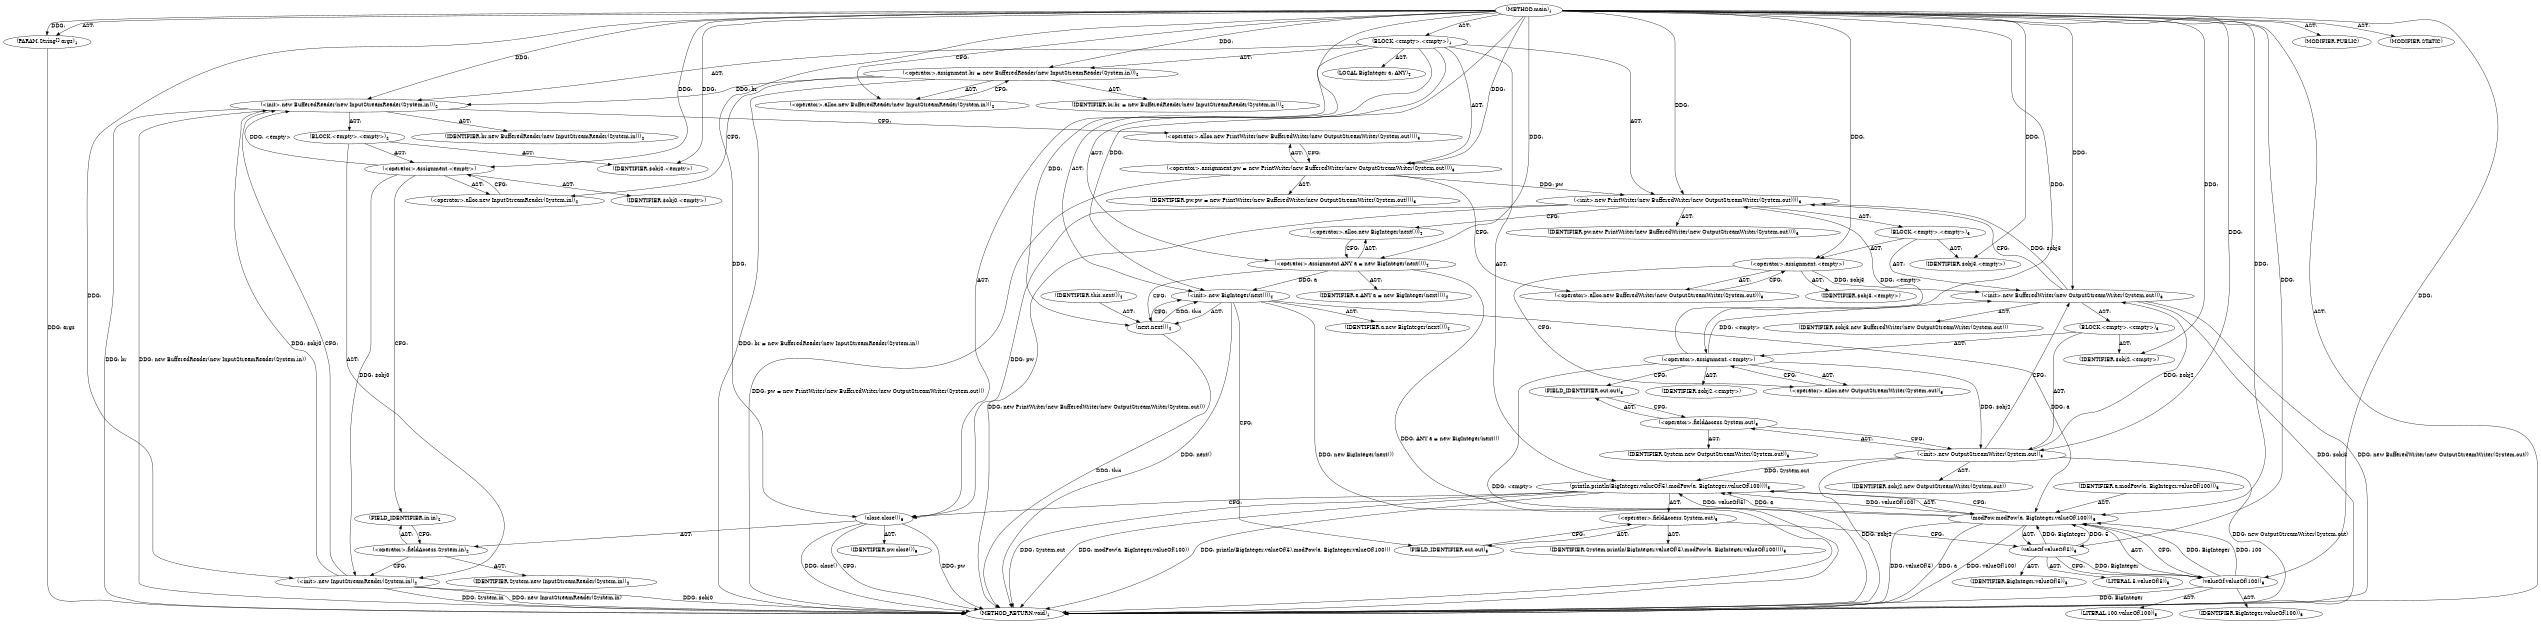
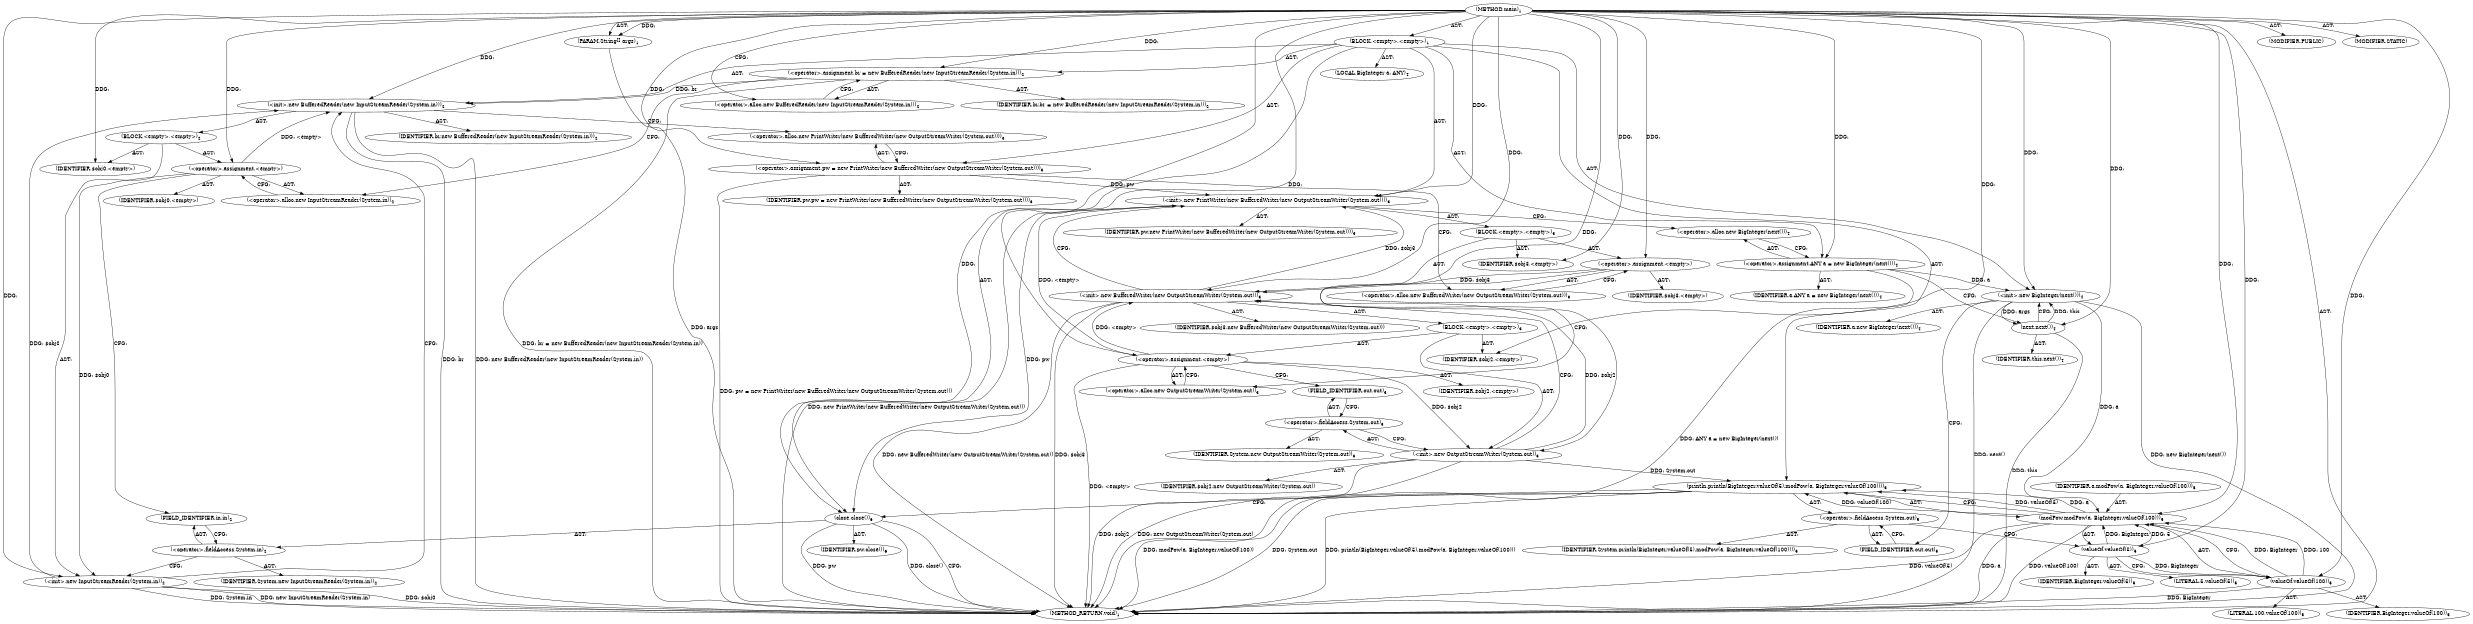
edge "(IDENTIFIER,this,next())" -> "(next,next())": reversed
edge "(<init>,new BigInteger(next()))" -> "(next,next())": label "AST: " -> "DDG: args"
